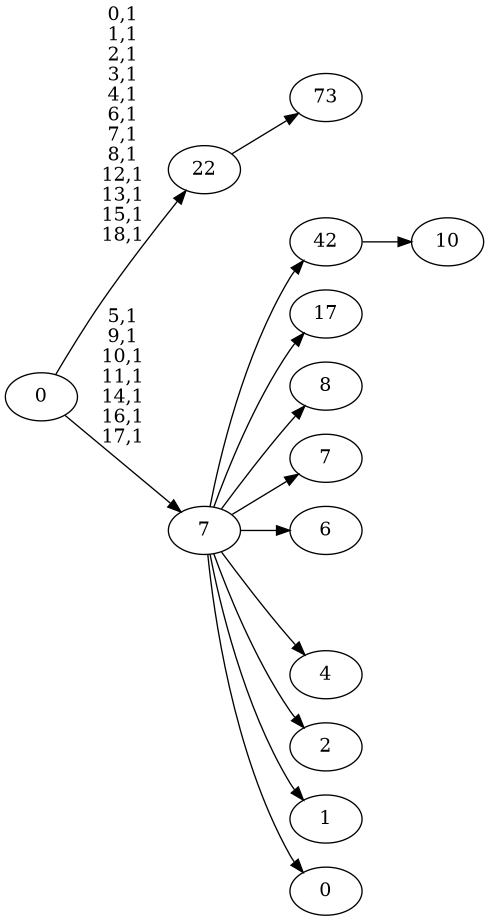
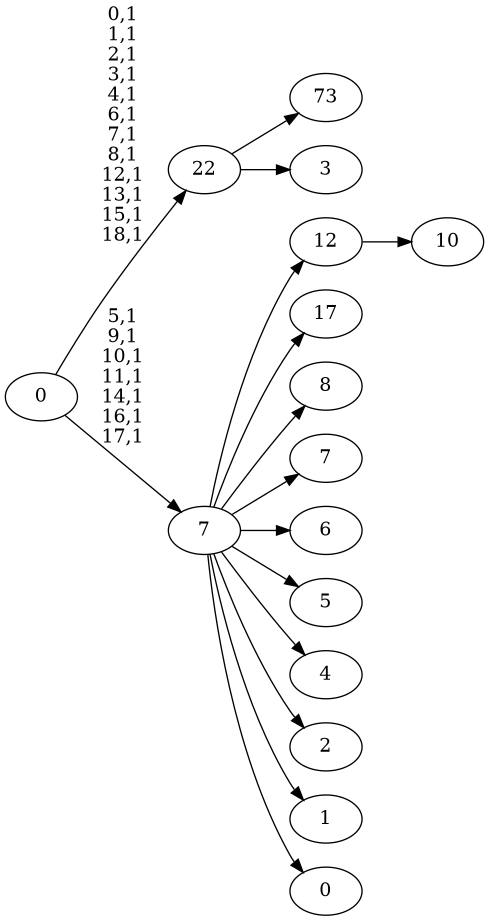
node "3": added
node "42": label "42" -> "12"
node "5": added
